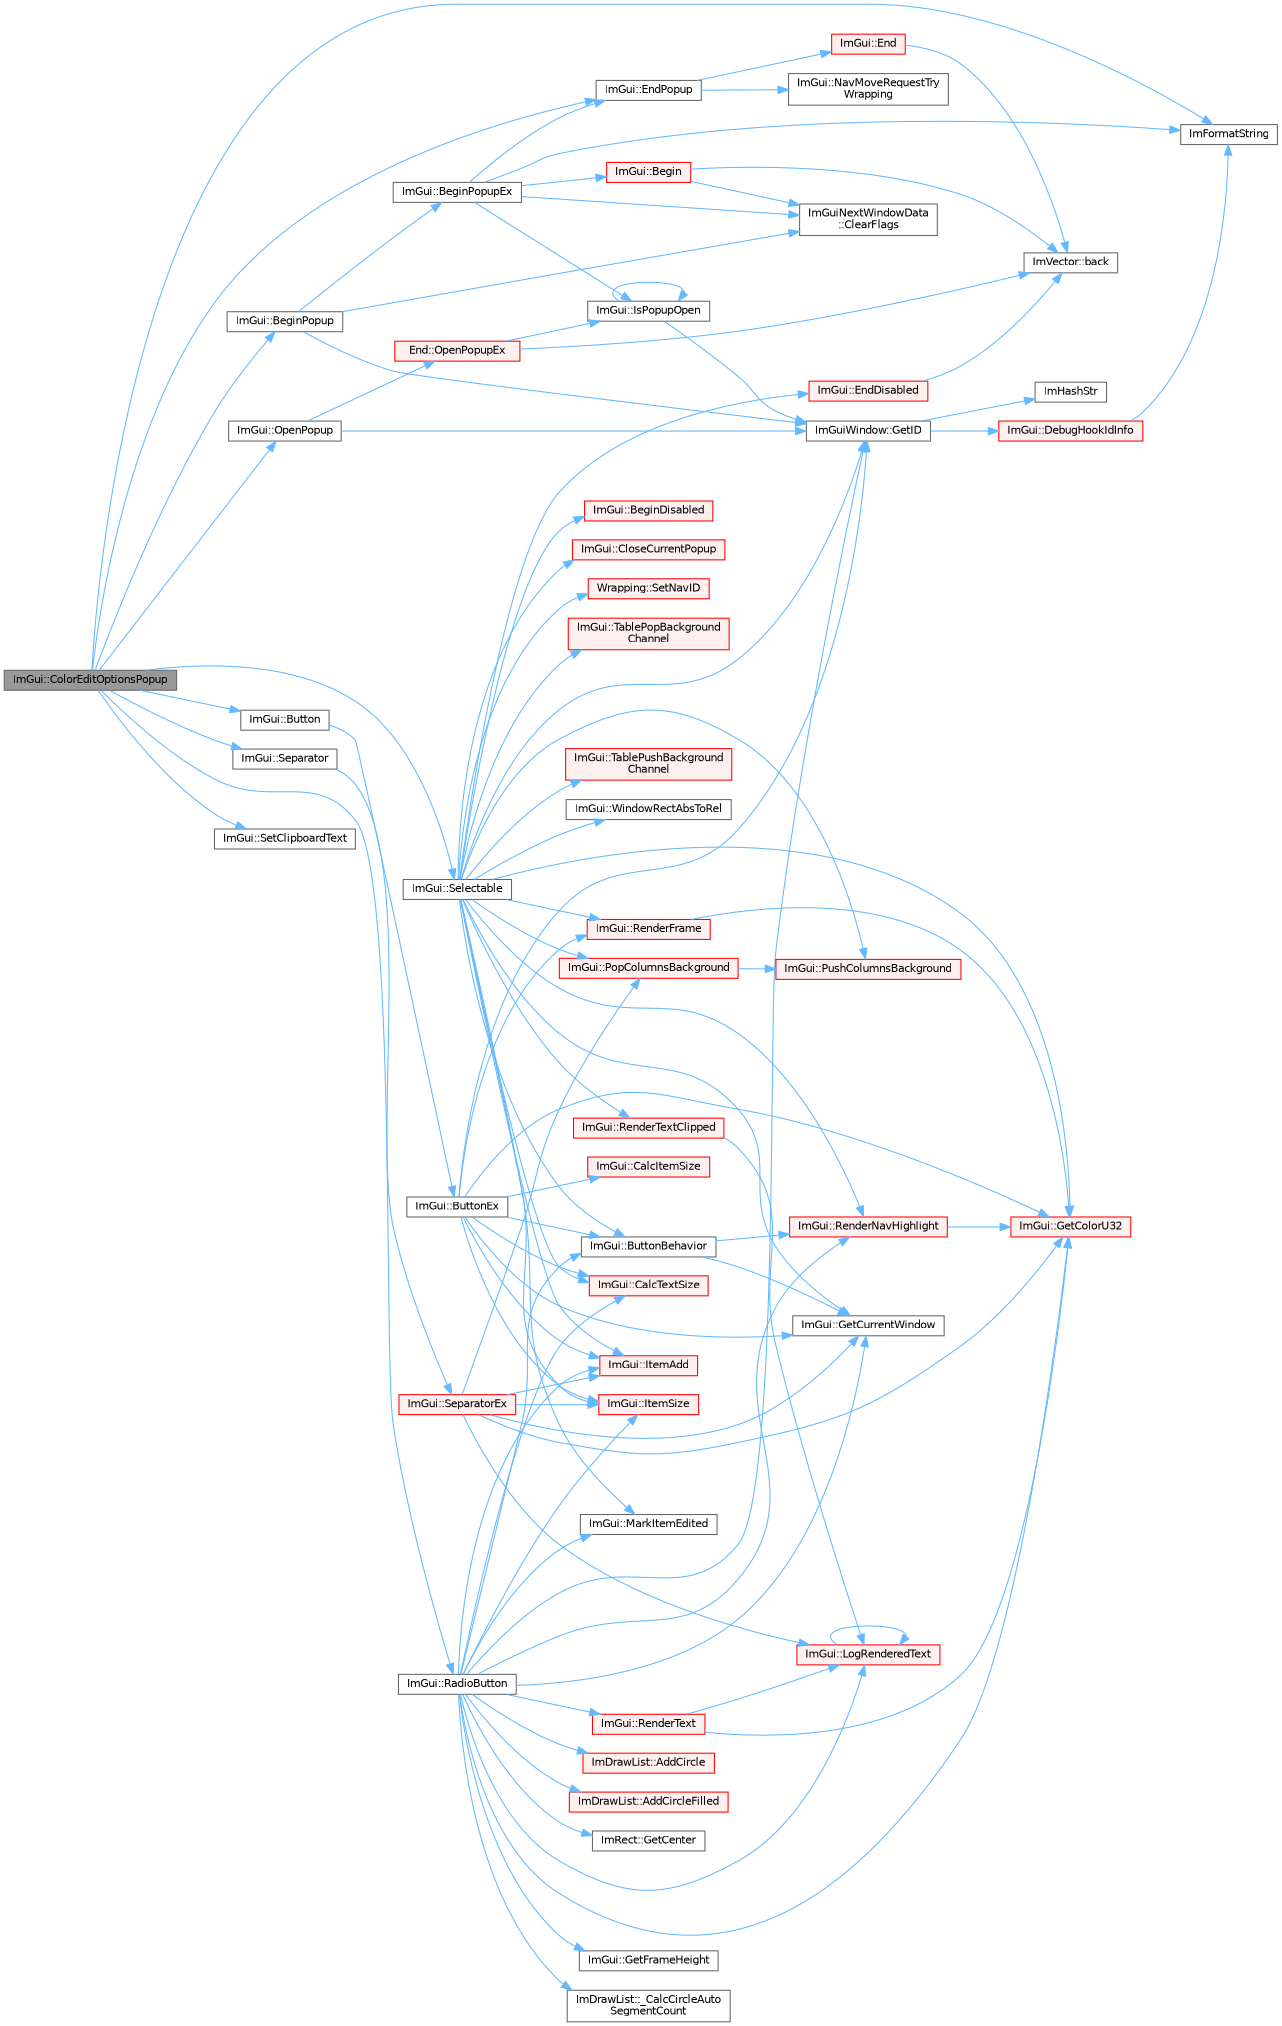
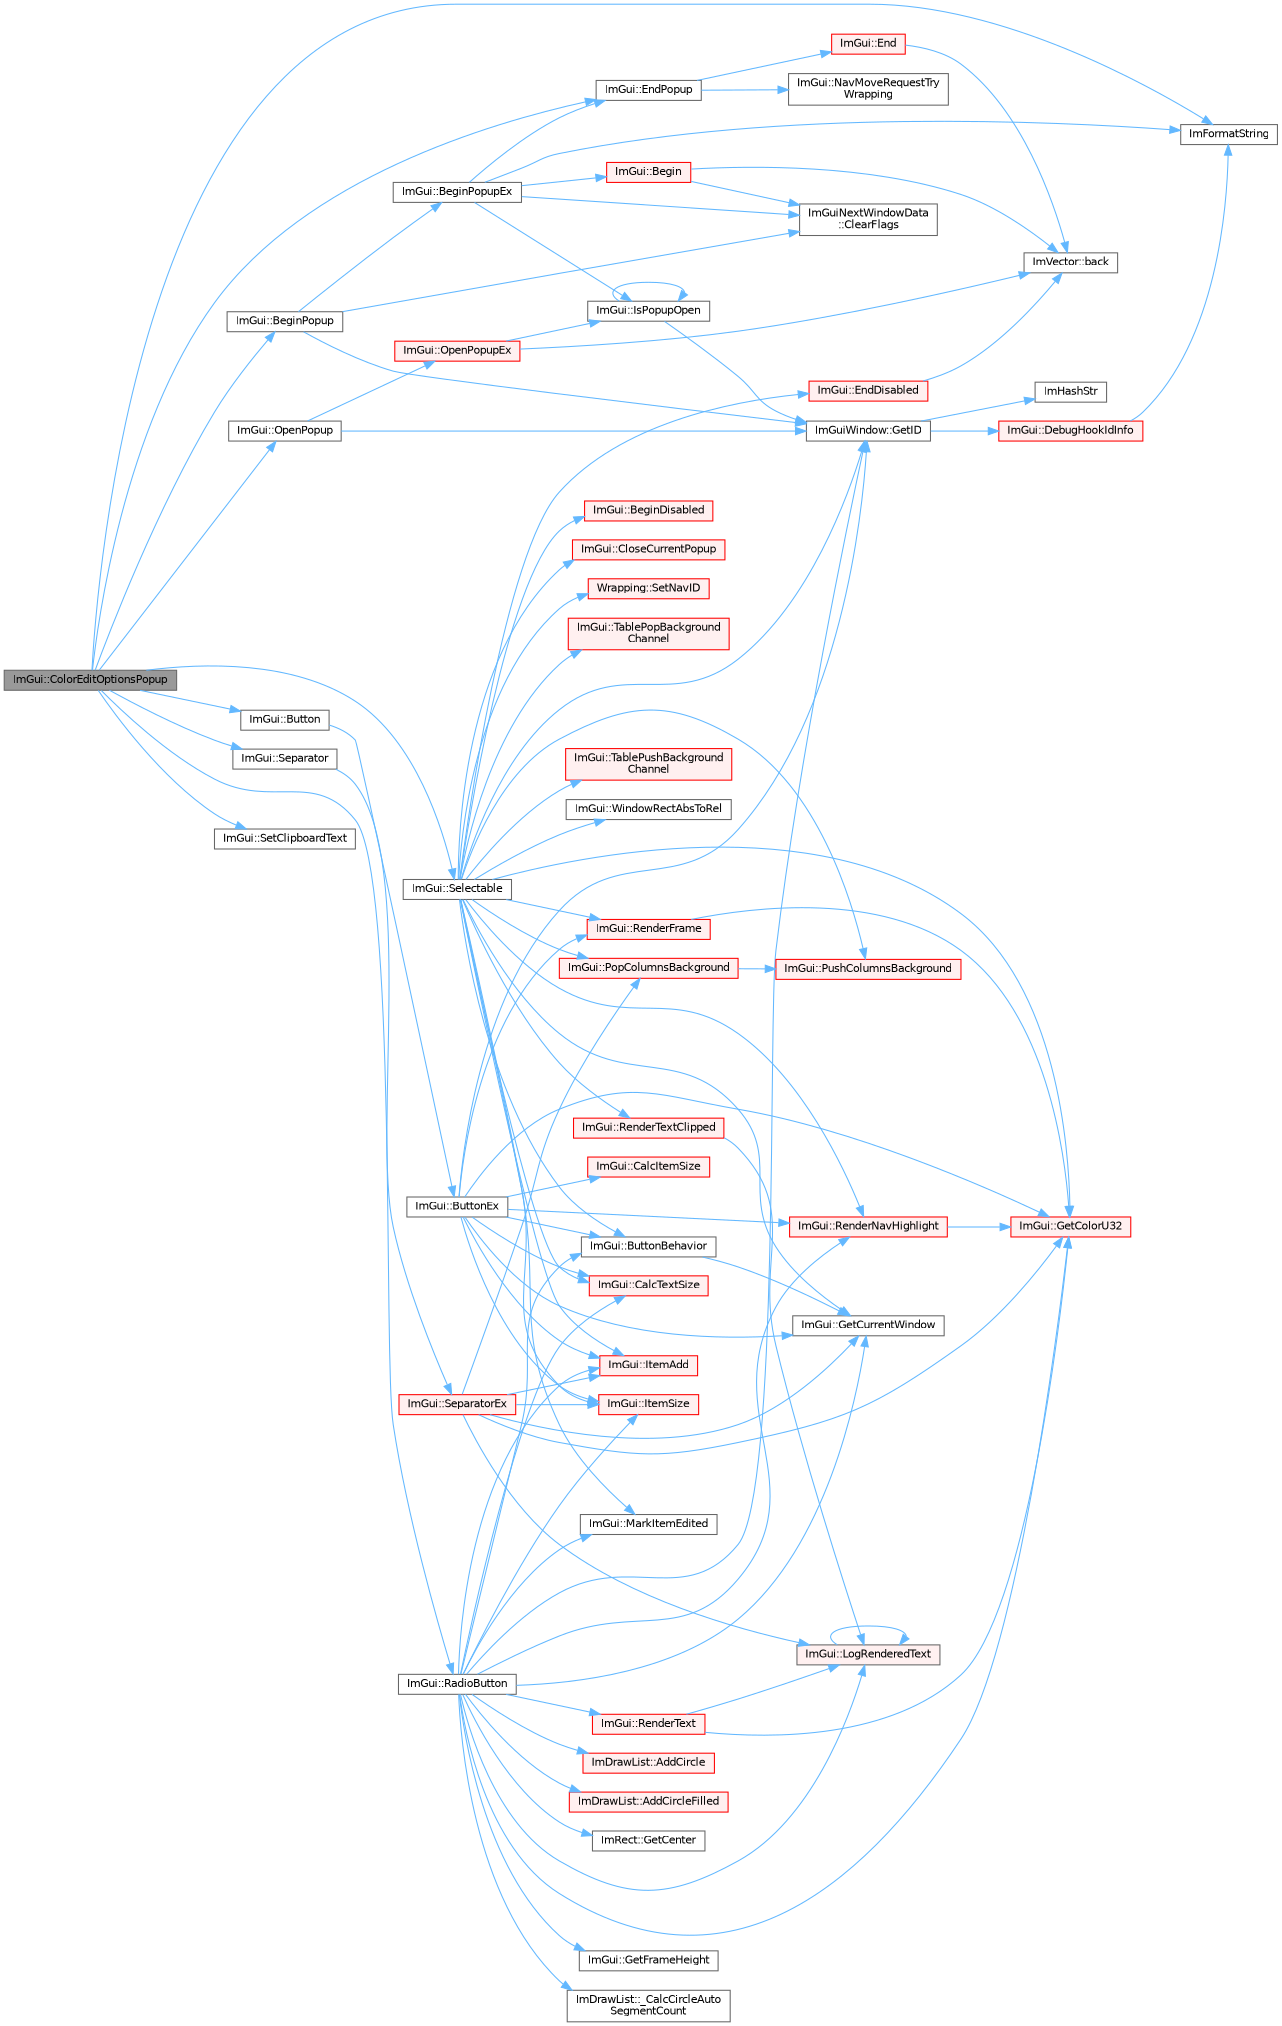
node "End::OpenPopupEx": label "End::OpenPopupEx" -> "ImGui::OpenPopupEx"
edge "ImGui::ButtonBehavior" -> "ImGui::RenderNavHighlight": now "ImGui::ButtonEx" -> "ImGui::RenderNavHighlight"
node "ImGui::LogRenderedText": color red -> grey40
